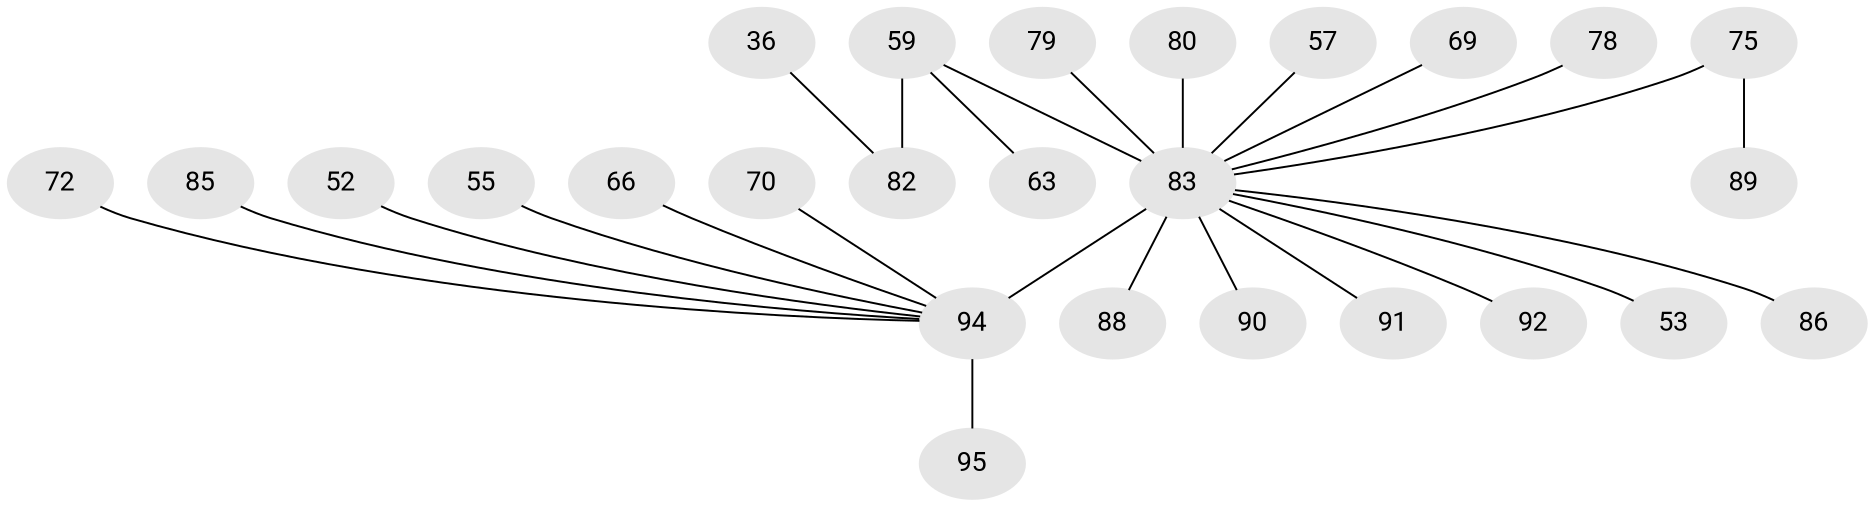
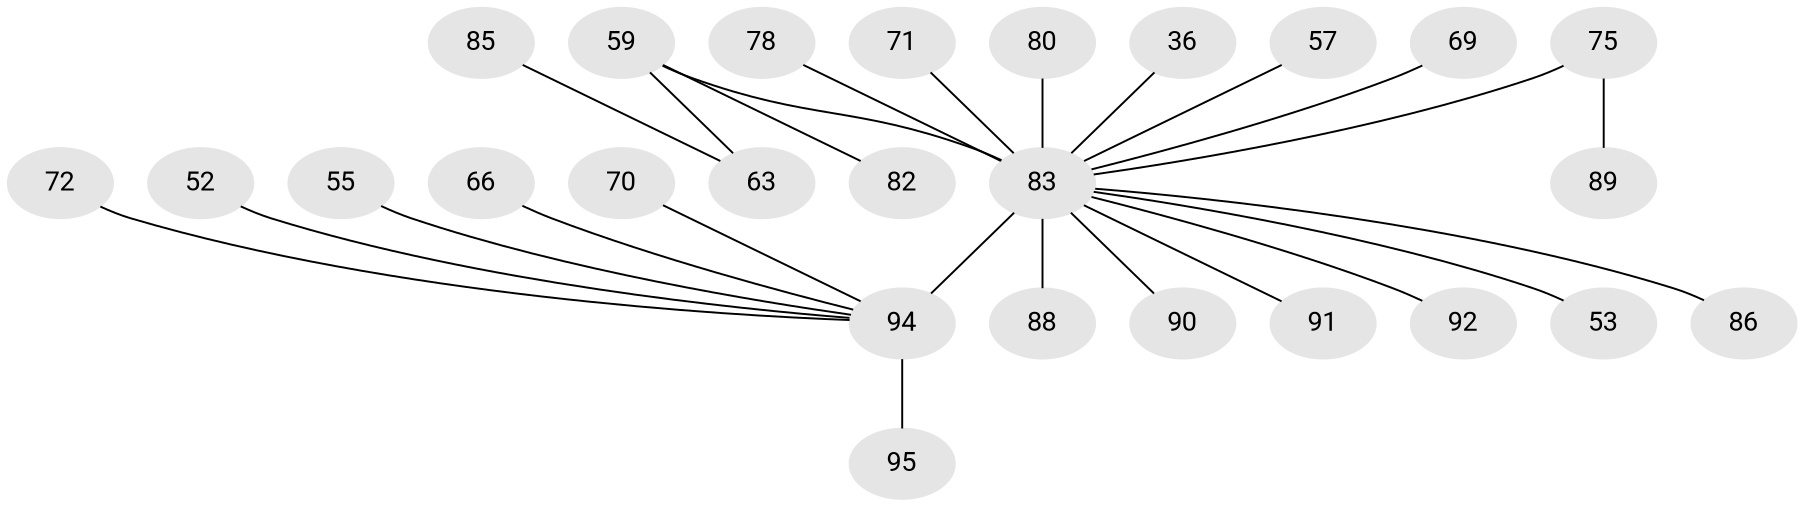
node "79": label "79" -> "71"
edge "36" -- "82": now "36" -- "83"
edge "85" -- "94": now "85" -- "63"
